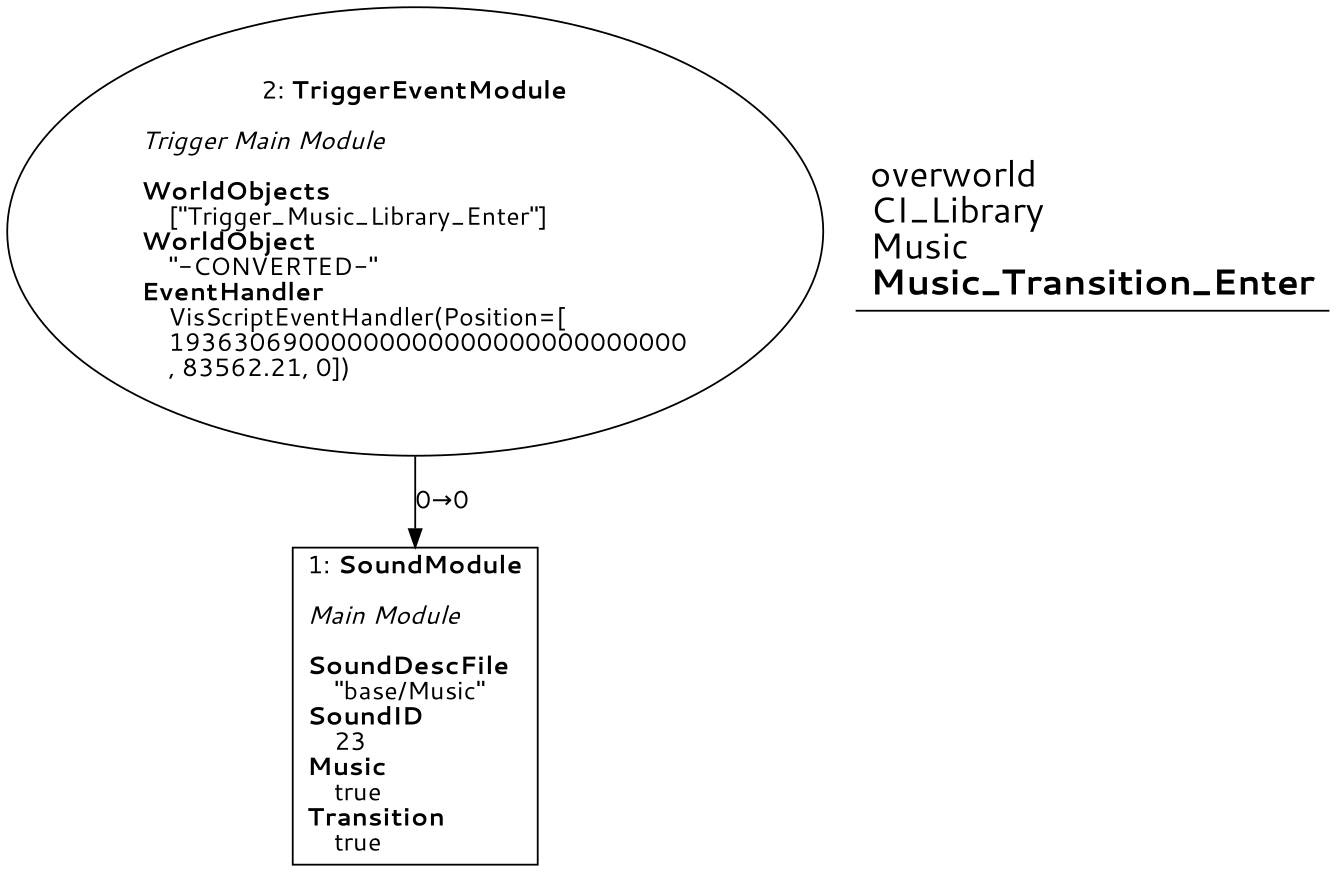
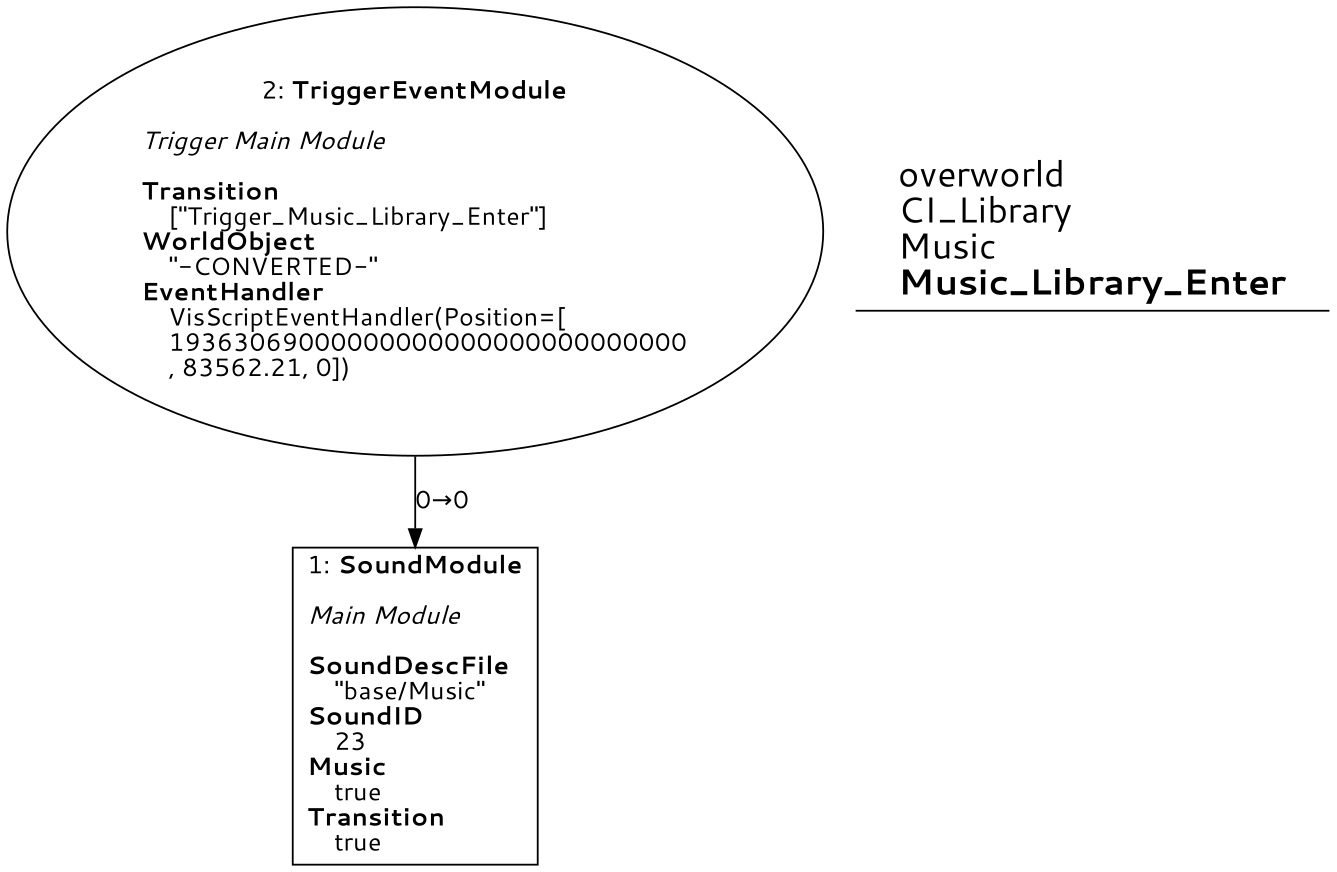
node "2:": text "WorldObjects" -> "Transition"
node "overworld": text "Music_Transition_Enter" -> "Music_Library_Enter"
